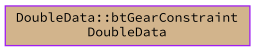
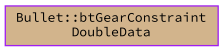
node "DoubleData::btGearConstraint DoubleData": label "DoubleData::btGearConstraint DoubleData" -> "Bullet::btGearConstraint DoubleData"
